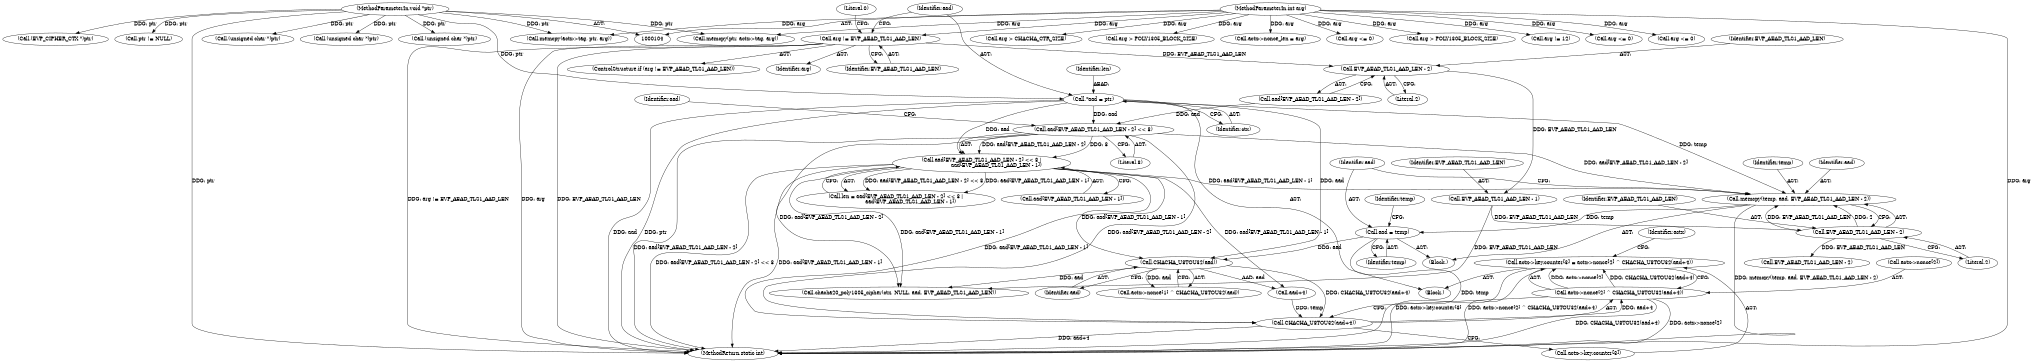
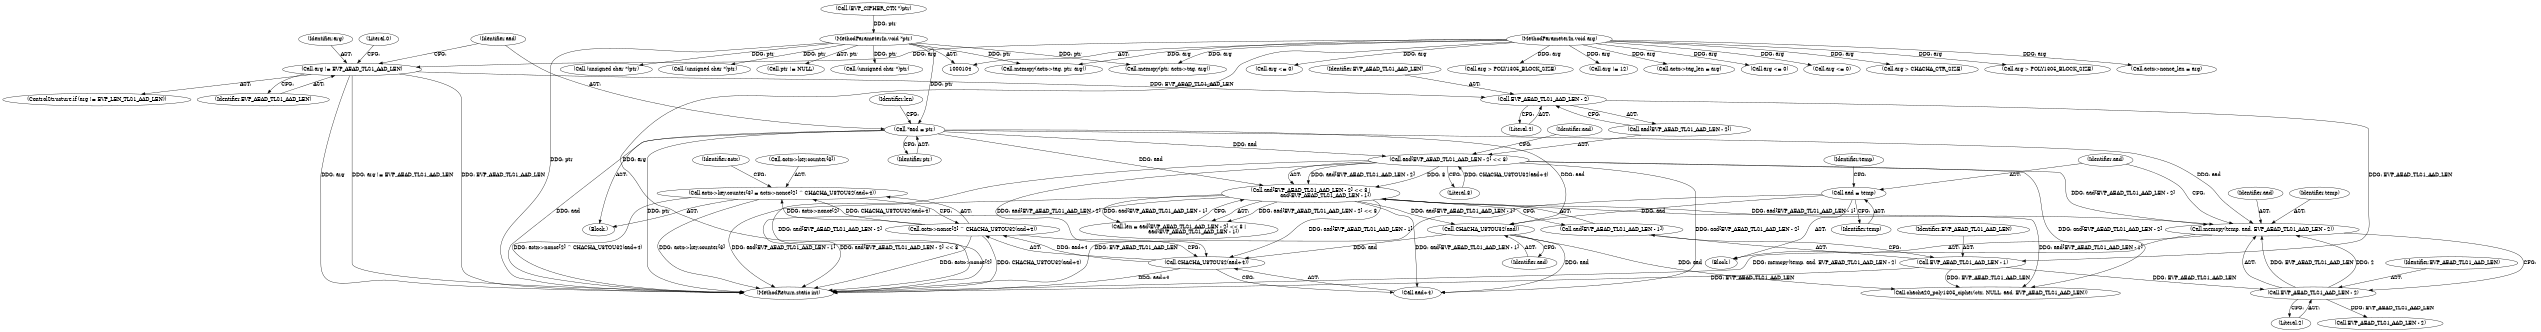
node "(MethodParameterIn,int arg)": label "(MethodParameterIn,int arg)" -> "(MethodParameterIn,void arg)"
edge "(MethodParameterIn,void *ptr)" -> "(Call,(EVP_CIPHER_CTX *)ptr)": reversed
edge "(MethodParameterIn,void *ptr)" -> "(Call,ptr != NULL)": label "DDG: ptr" -> "AST: ptr"
edge "(Call,arg != EVP_AEAD_TLS1_AAD_LEN)" -> "(Identifier,arg)": reversed
node "(ControlStructure,if (arg != EVP_AEAD_TLS1_AAD_LEN))": label "(ControlStructure,if (arg != EVP_AEAD_TLS1_AAD_LEN))" -> "(ControlStructure,if (arg != EVP_LEN_TLS1_AAD_LEN))"
node "(Call,actx->tag_len = arg)": added
edge "(Identifier,len)" -> "(Call,*aad = ptr)": label "AEAD: " -> "CFG: "
edge "(Call,aad[EVP_AEAD_TLS1_AAD_LEN - 2])" -> "(Call,aad[EVP_AEAD_TLS1_AAD_LEN - 2] << 8)": label "DDG: aad" -> "AST: "
node "(Identifier,ctx)": label "(Identifier,ctx)" -> "(Identifier,ptr)"
edge "(Literal,8)" -> "(Call,aad[EVP_AEAD_TLS1_AAD_LEN - 2] << 8)": label "AST: " -> "DDG: CHACHA_U8TOU32(aad+4)"
edge "(Call,*aad = ptr)" -> "(Call,memcpy(temp, aad, EVP_AEAD_TLS1_AAD_LEN - 2))": label "DDG: temp" -> "DDG: aad"
edge "(Call,memcpy(temp, aad, EVP_AEAD_TLS1_AAD_LEN - 2))" -> "(Call,aad = temp)": removed, label "DDG: temp"
edge "(Call,aad[EVP_AEAD_TLS1_AAD_LEN - 1])" -> "(Call,EVP_AEAD_TLS1_AAD_LEN - 1)": added, label "CFG:"
edge "(Call,EVP_AEAD_TLS1_AAD_LEN - 1)" -> "(Call,aad[EVP_AEAD_TLS1_AAD_LEN - 1])": added, label "AST:"
node "(Call,actx->nonce[2])": removed
edge "(Call,aad[EVP_AEAD_TLS1_AAD_LEN - 2] << 8)" -> "(Call,aad+4)": added, label "DDG: aad[EVP_AEAD_TLS1_AAD_LEN - 2]"
edge "(Call,CHACHA_U8TOU32(aad))" -> "(Call,aad+4)": label "AAD: aad" -> "DDG: aad"
edge "(Call,EVP_AEAD_TLS1_AAD_LEN - 1)" -> "(MethodReturn,static int)": added, label "DDG: EVP_AEAD_TLS1_AAD_LEN"
node "(Call,actx->nonce[1] ^ CHACHA_U8TOU32(aad))": removed
edge "(Call,CHACHA_U8TOU32(aad))" -> "(Call,CHACHA_U8TOU32(aad+4))": label "DDG: CHACHA_U8TOU32(aad+4)" -> "DDG: aad"
edge "(Call,aad = temp)" -> "(MethodReturn,static int)": label "DDG: temp" -> "DDG: EVP_AEAD_TLS1_AAD_LEN"
edge "(Call,aad+4)" -> "(Call,CHACHA_U8TOU32(aad+4))": label "DDG: temp" -> "AST: "
edge "(Call,CHACHA_U8TOU32(aad+4))" -> "(Call,actx->key.counter[3])": now "(Call,CHACHA_U8TOU32(aad+4))" -> "(Call,aad+4)"
